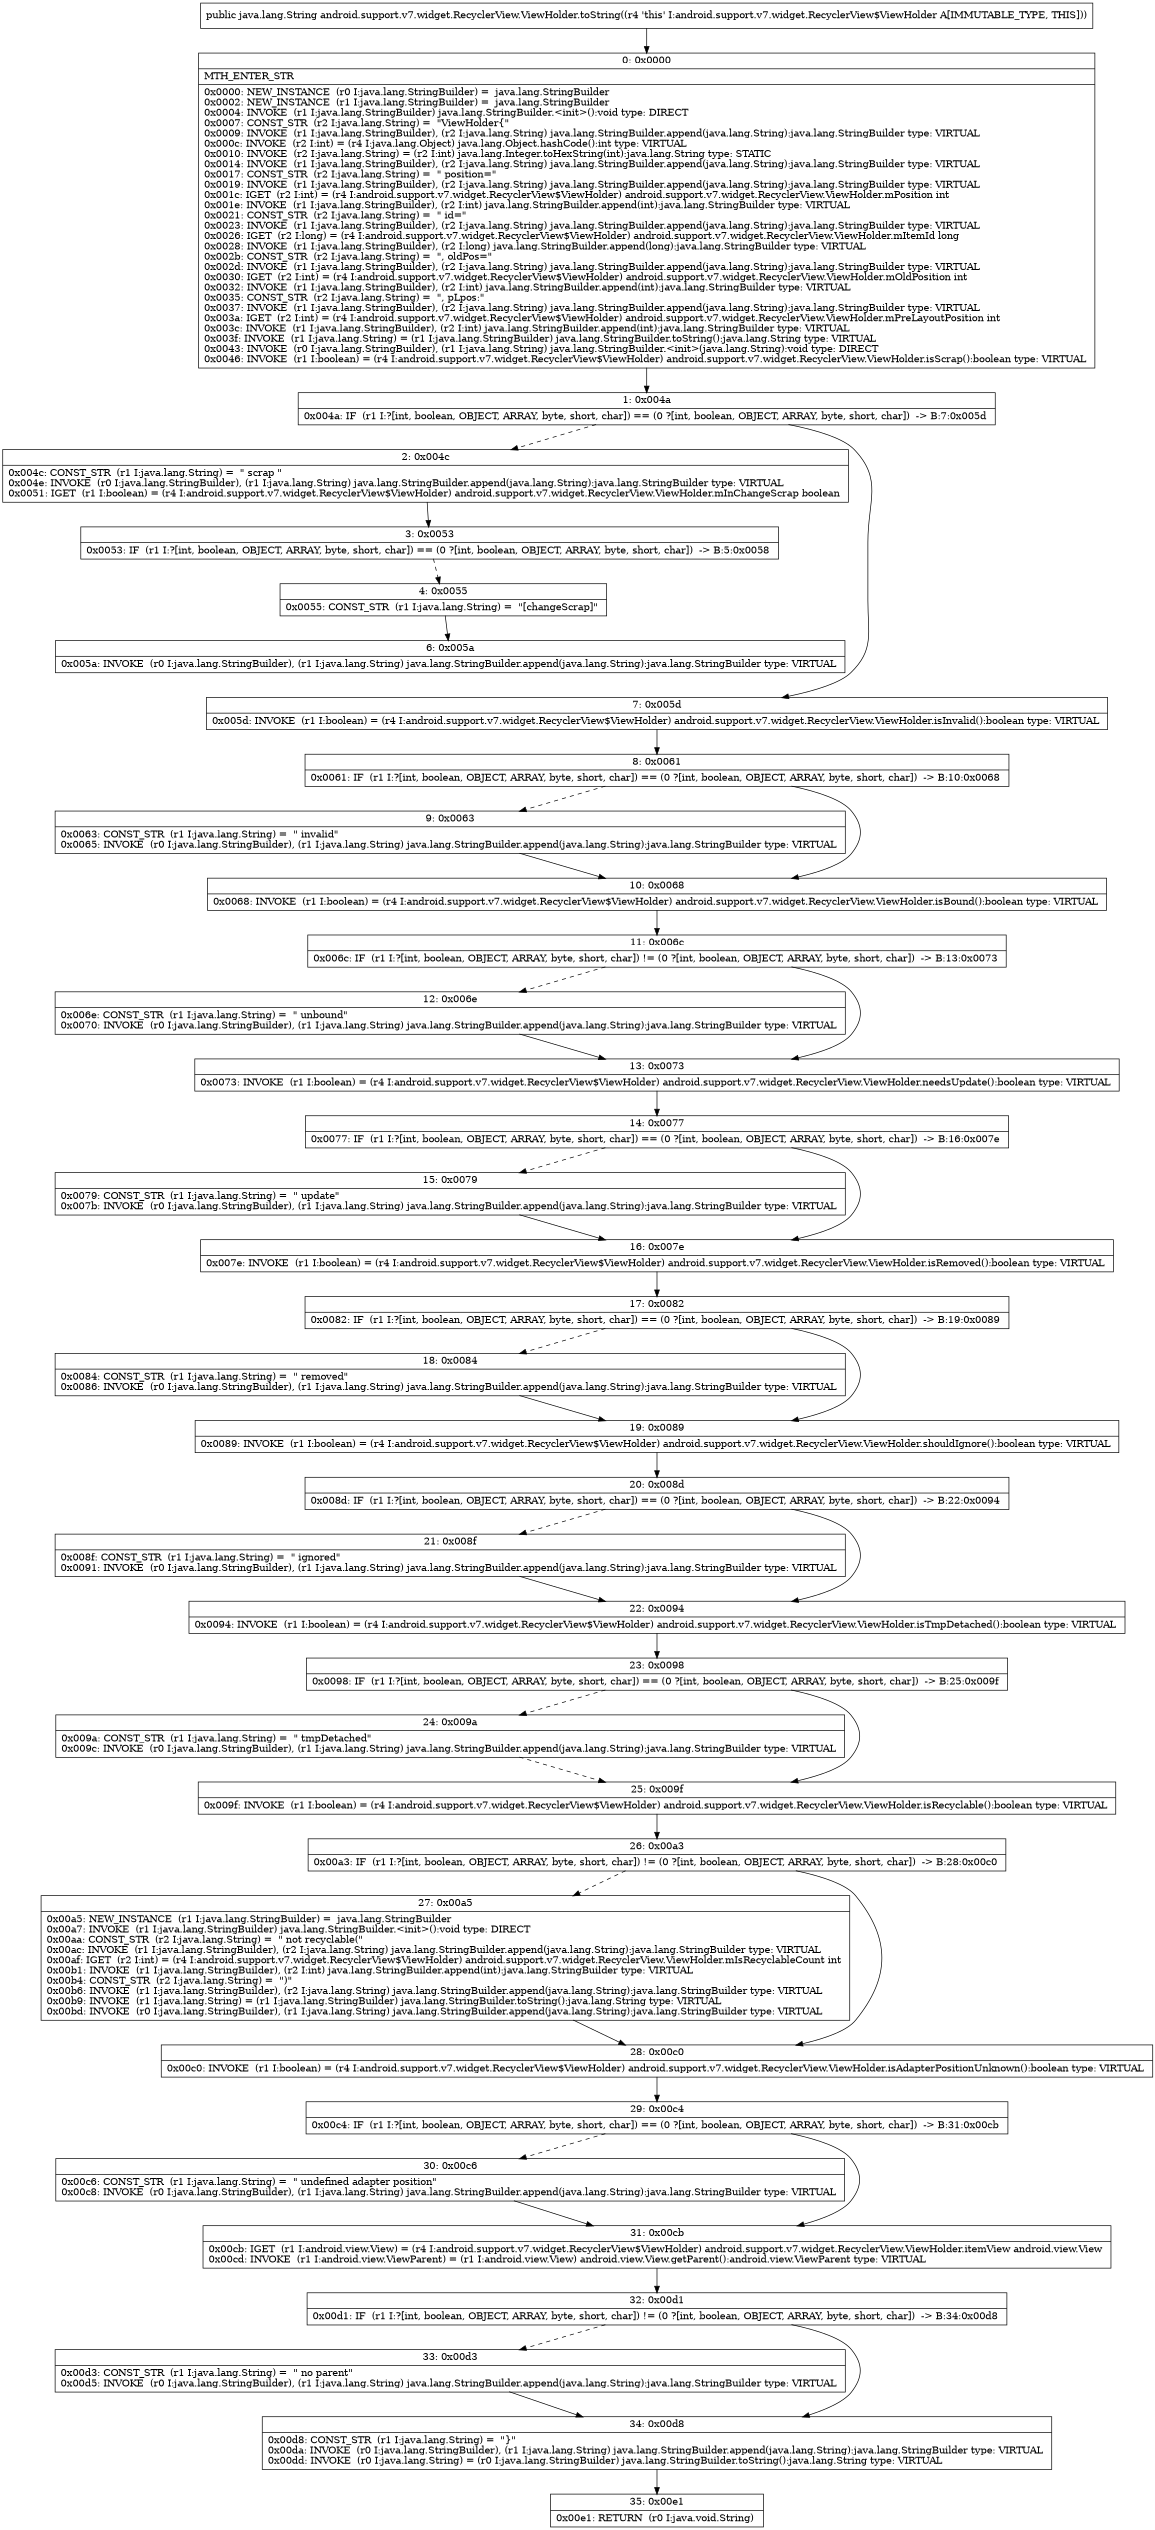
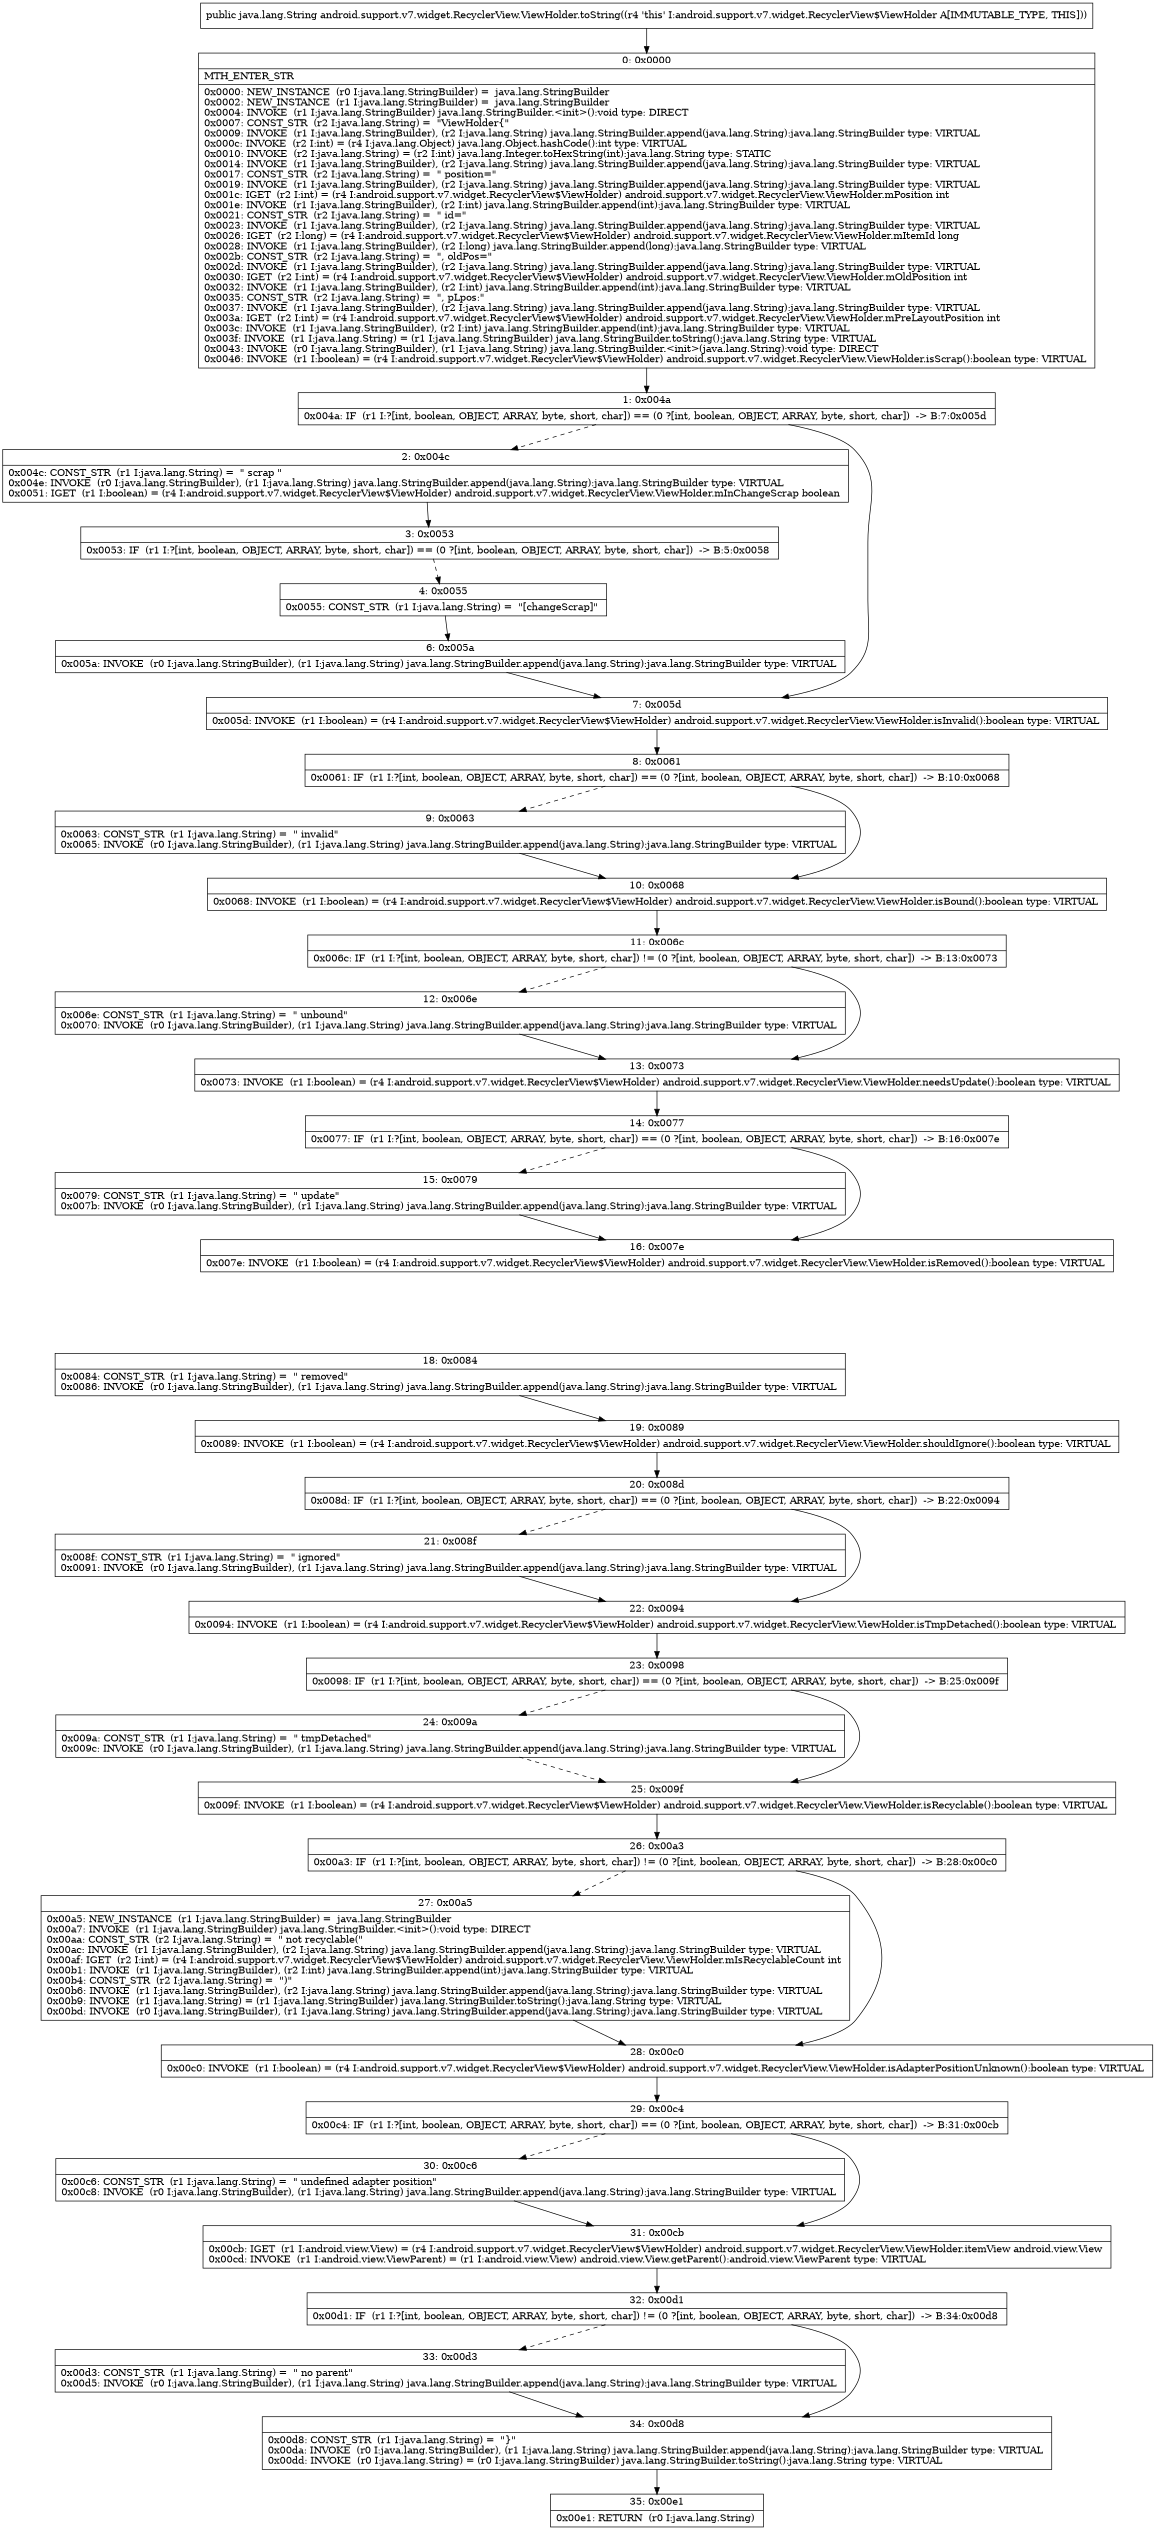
edge "6: 0x005a" -> "7: 0x005d": added
node "17: 0x0082": removed
node "35: 0x00e1": text "0x00e1: RETURN  (r0 I:java.void.String)" -> "0x00e1: RETURN  (r0 I:java.lang.String)"
